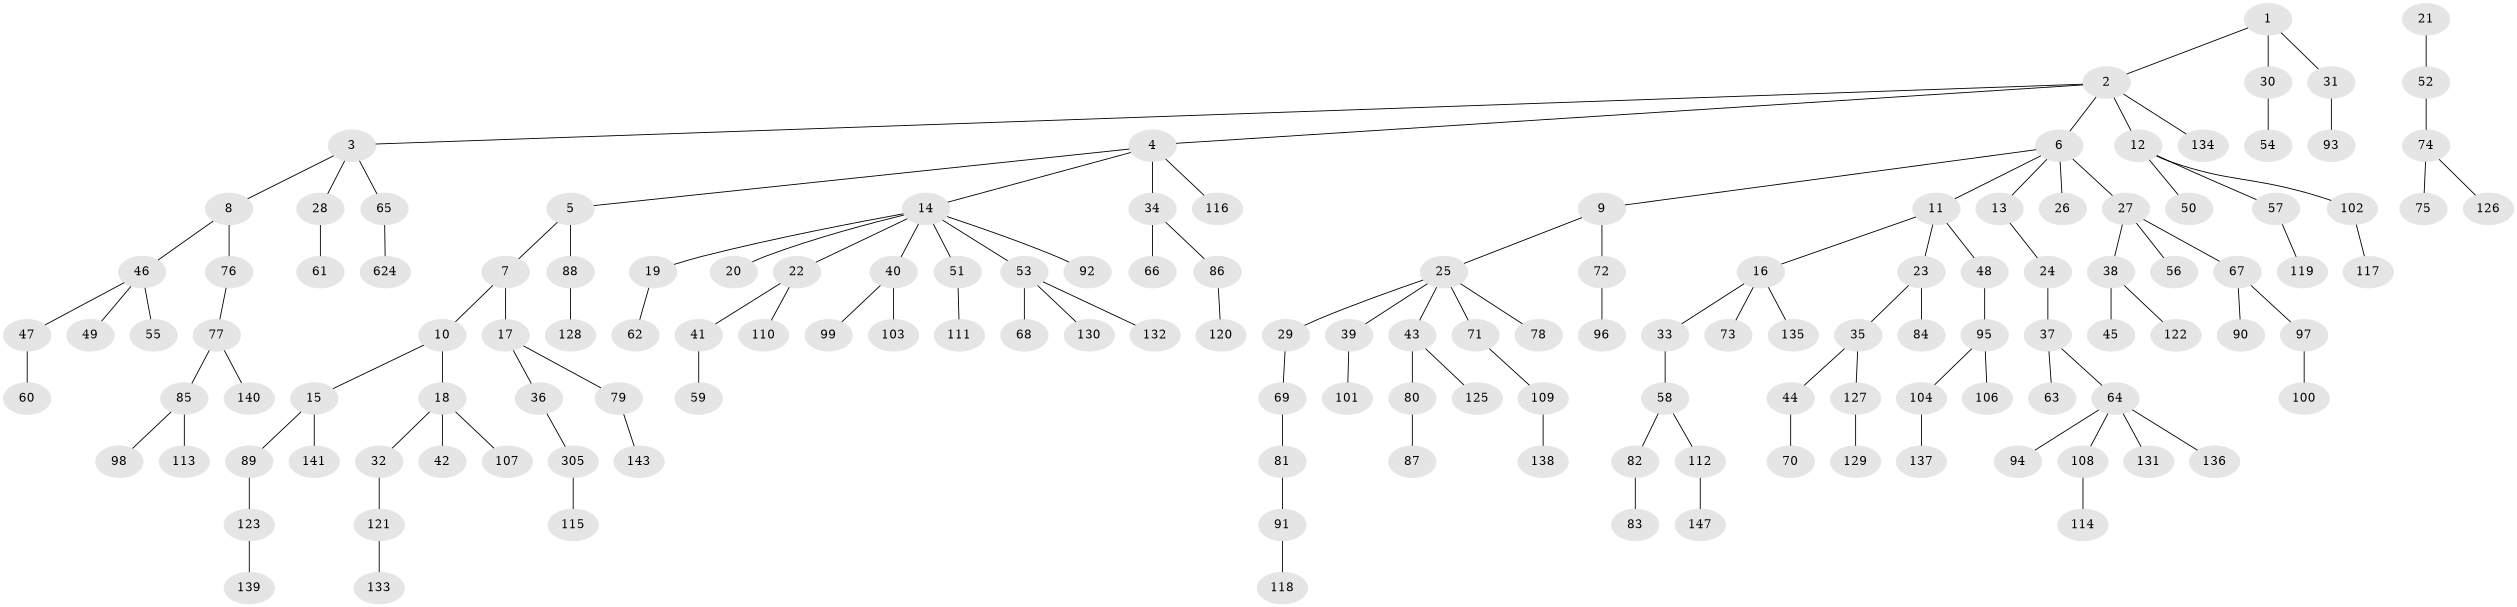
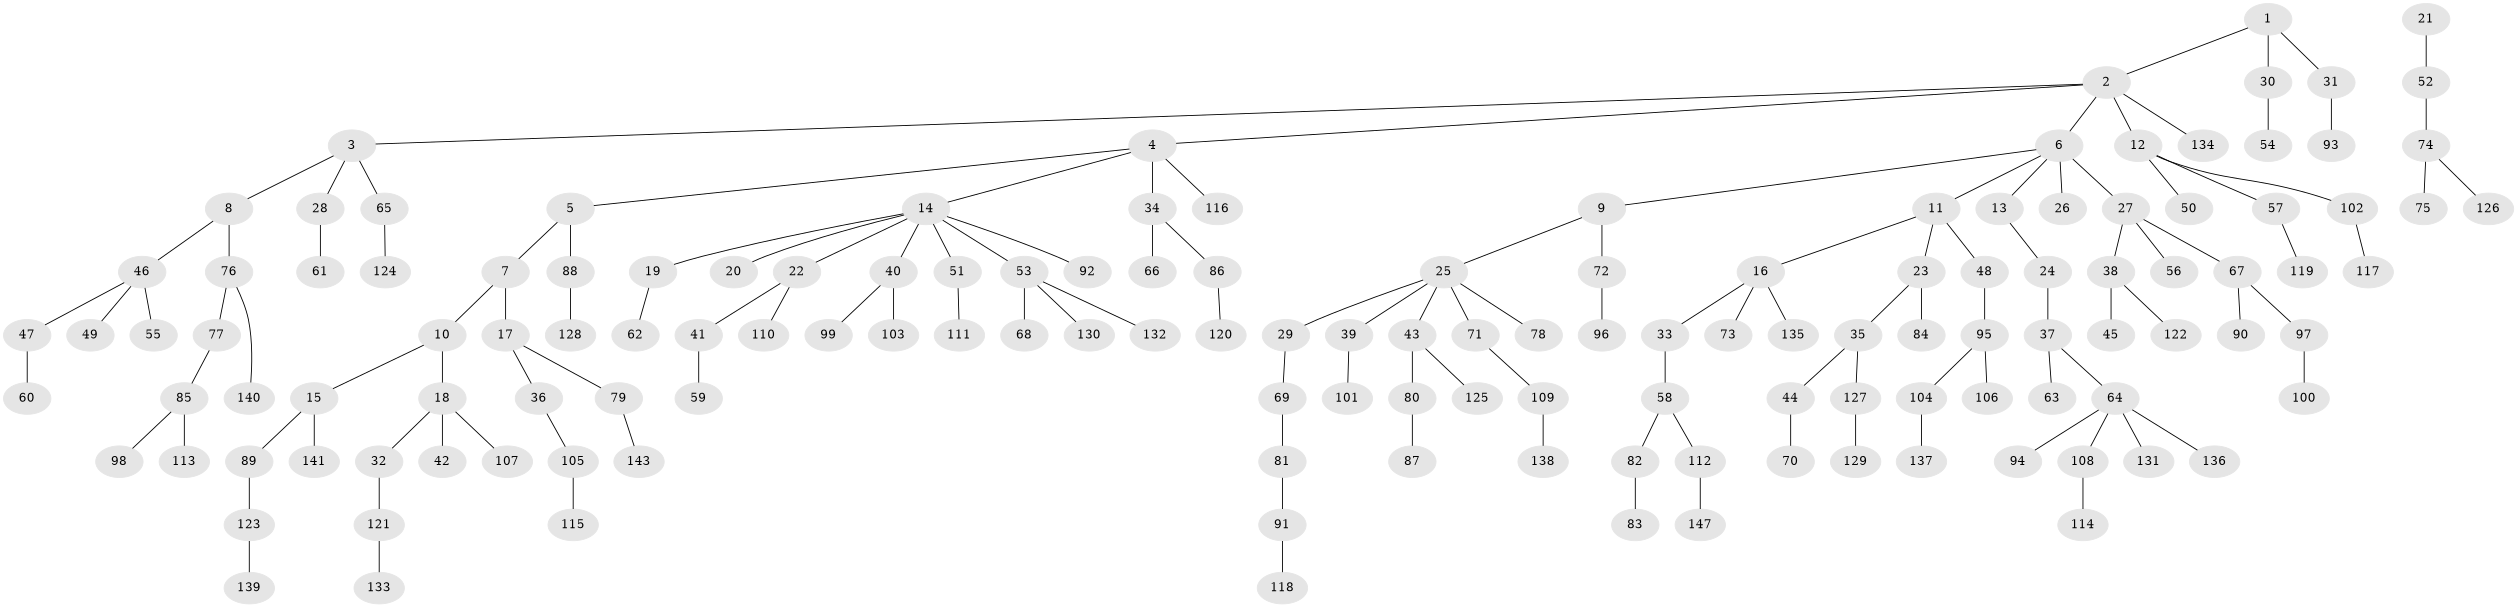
node "624": label "624" -> "124"
edge "77" -- "140": now "76" -- "140"
node "305": label "305" -> "105"
